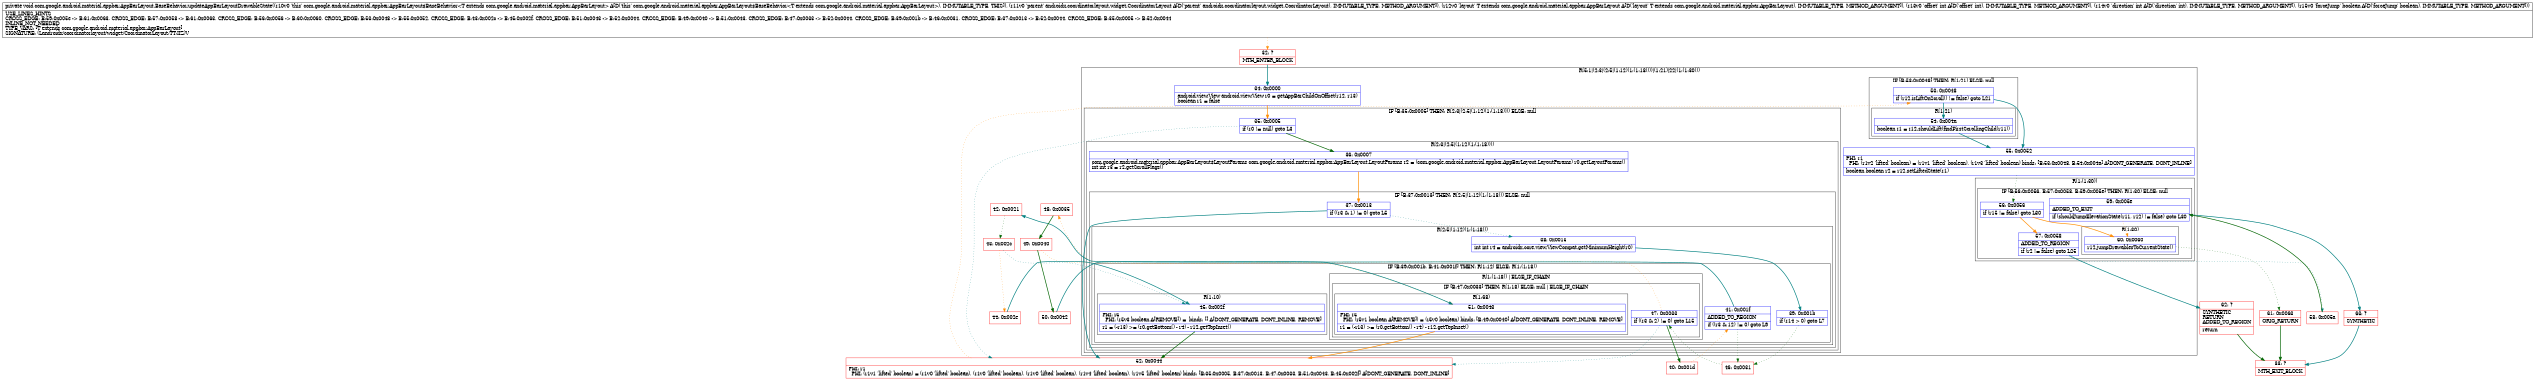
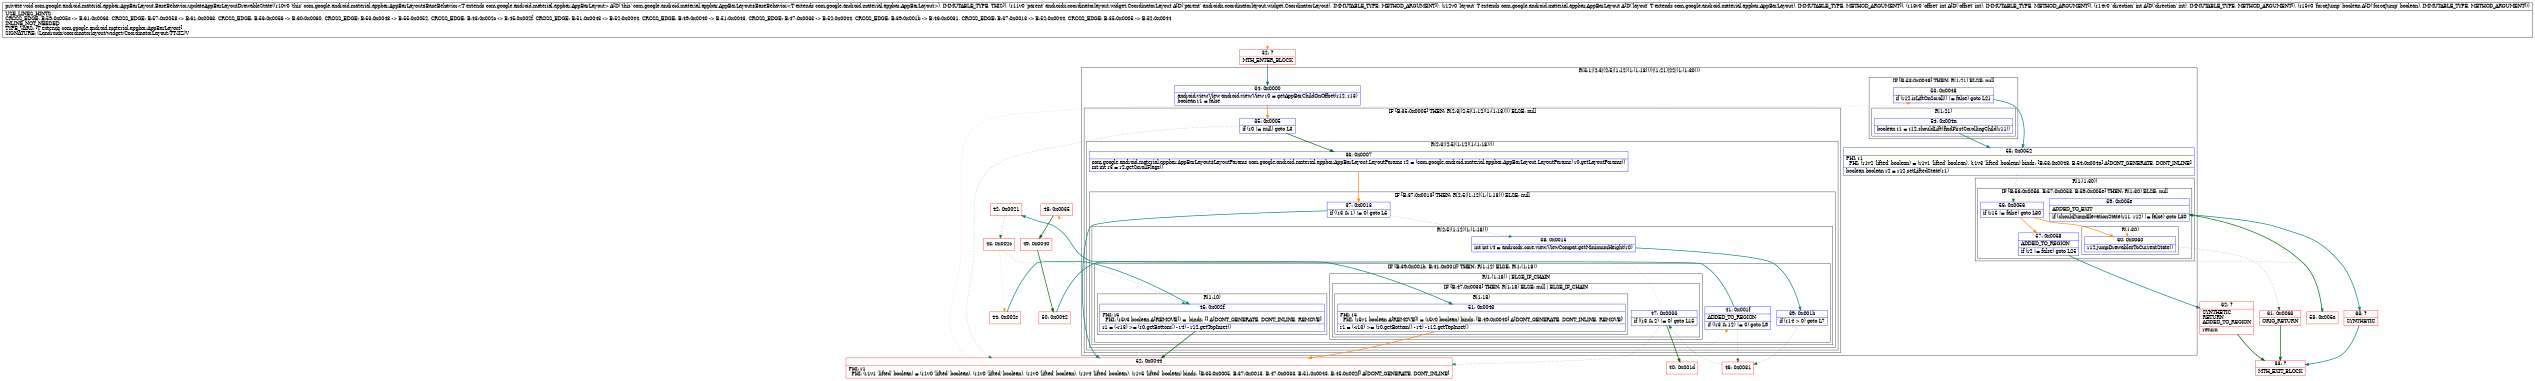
edge "53: 0x0048" -> "54: 0x004a": removed
cluster "R(1:68)": label "R(1:68)" -> "R(1:18)"
